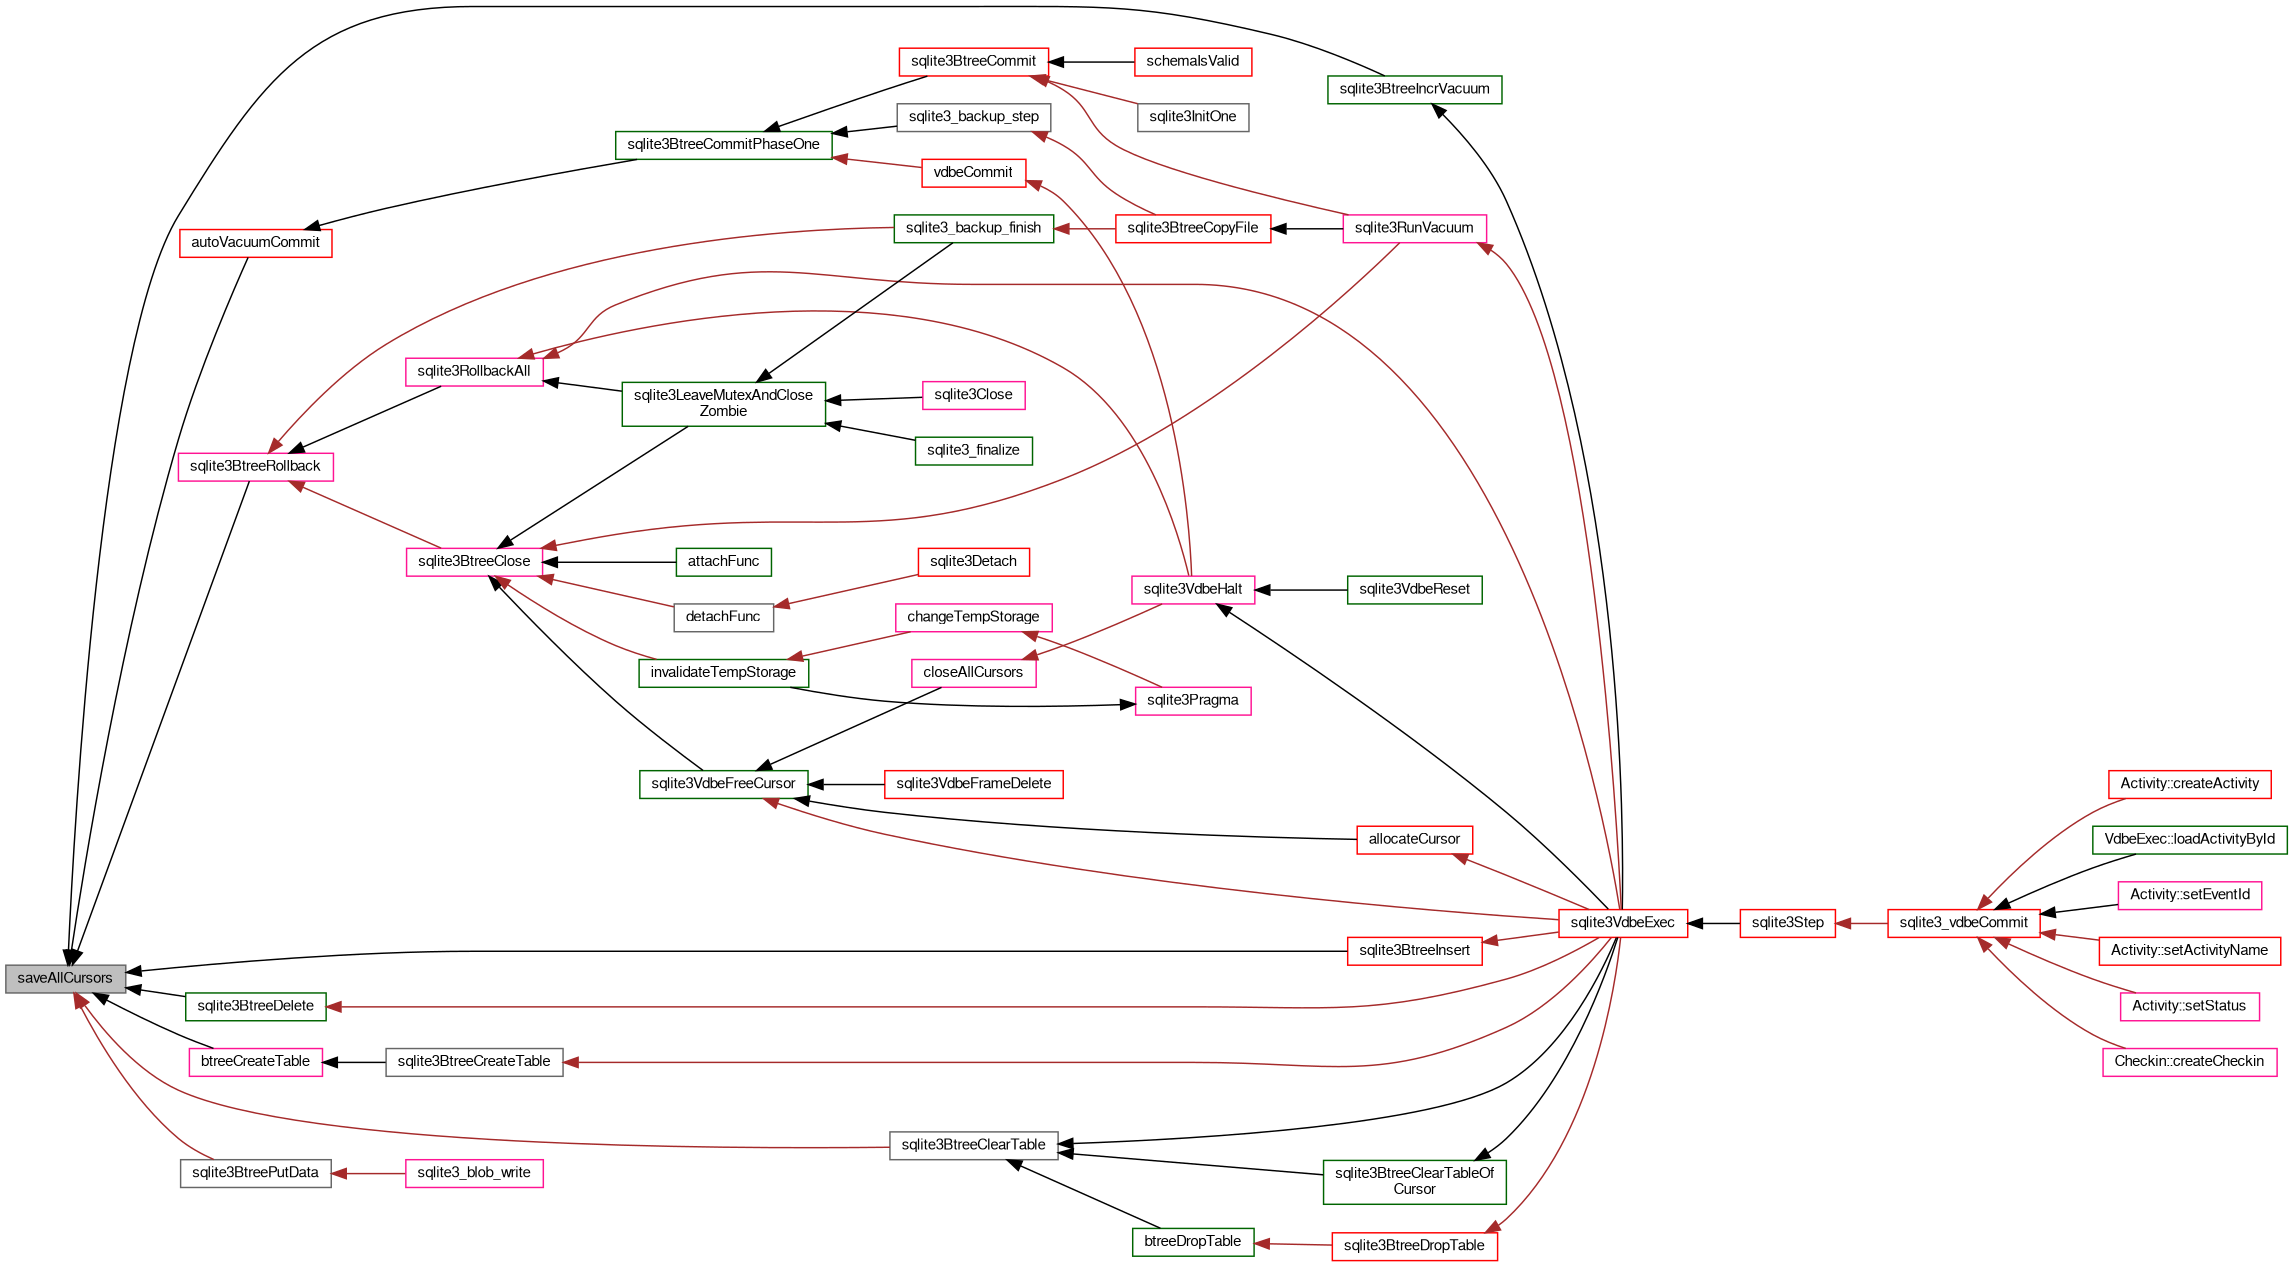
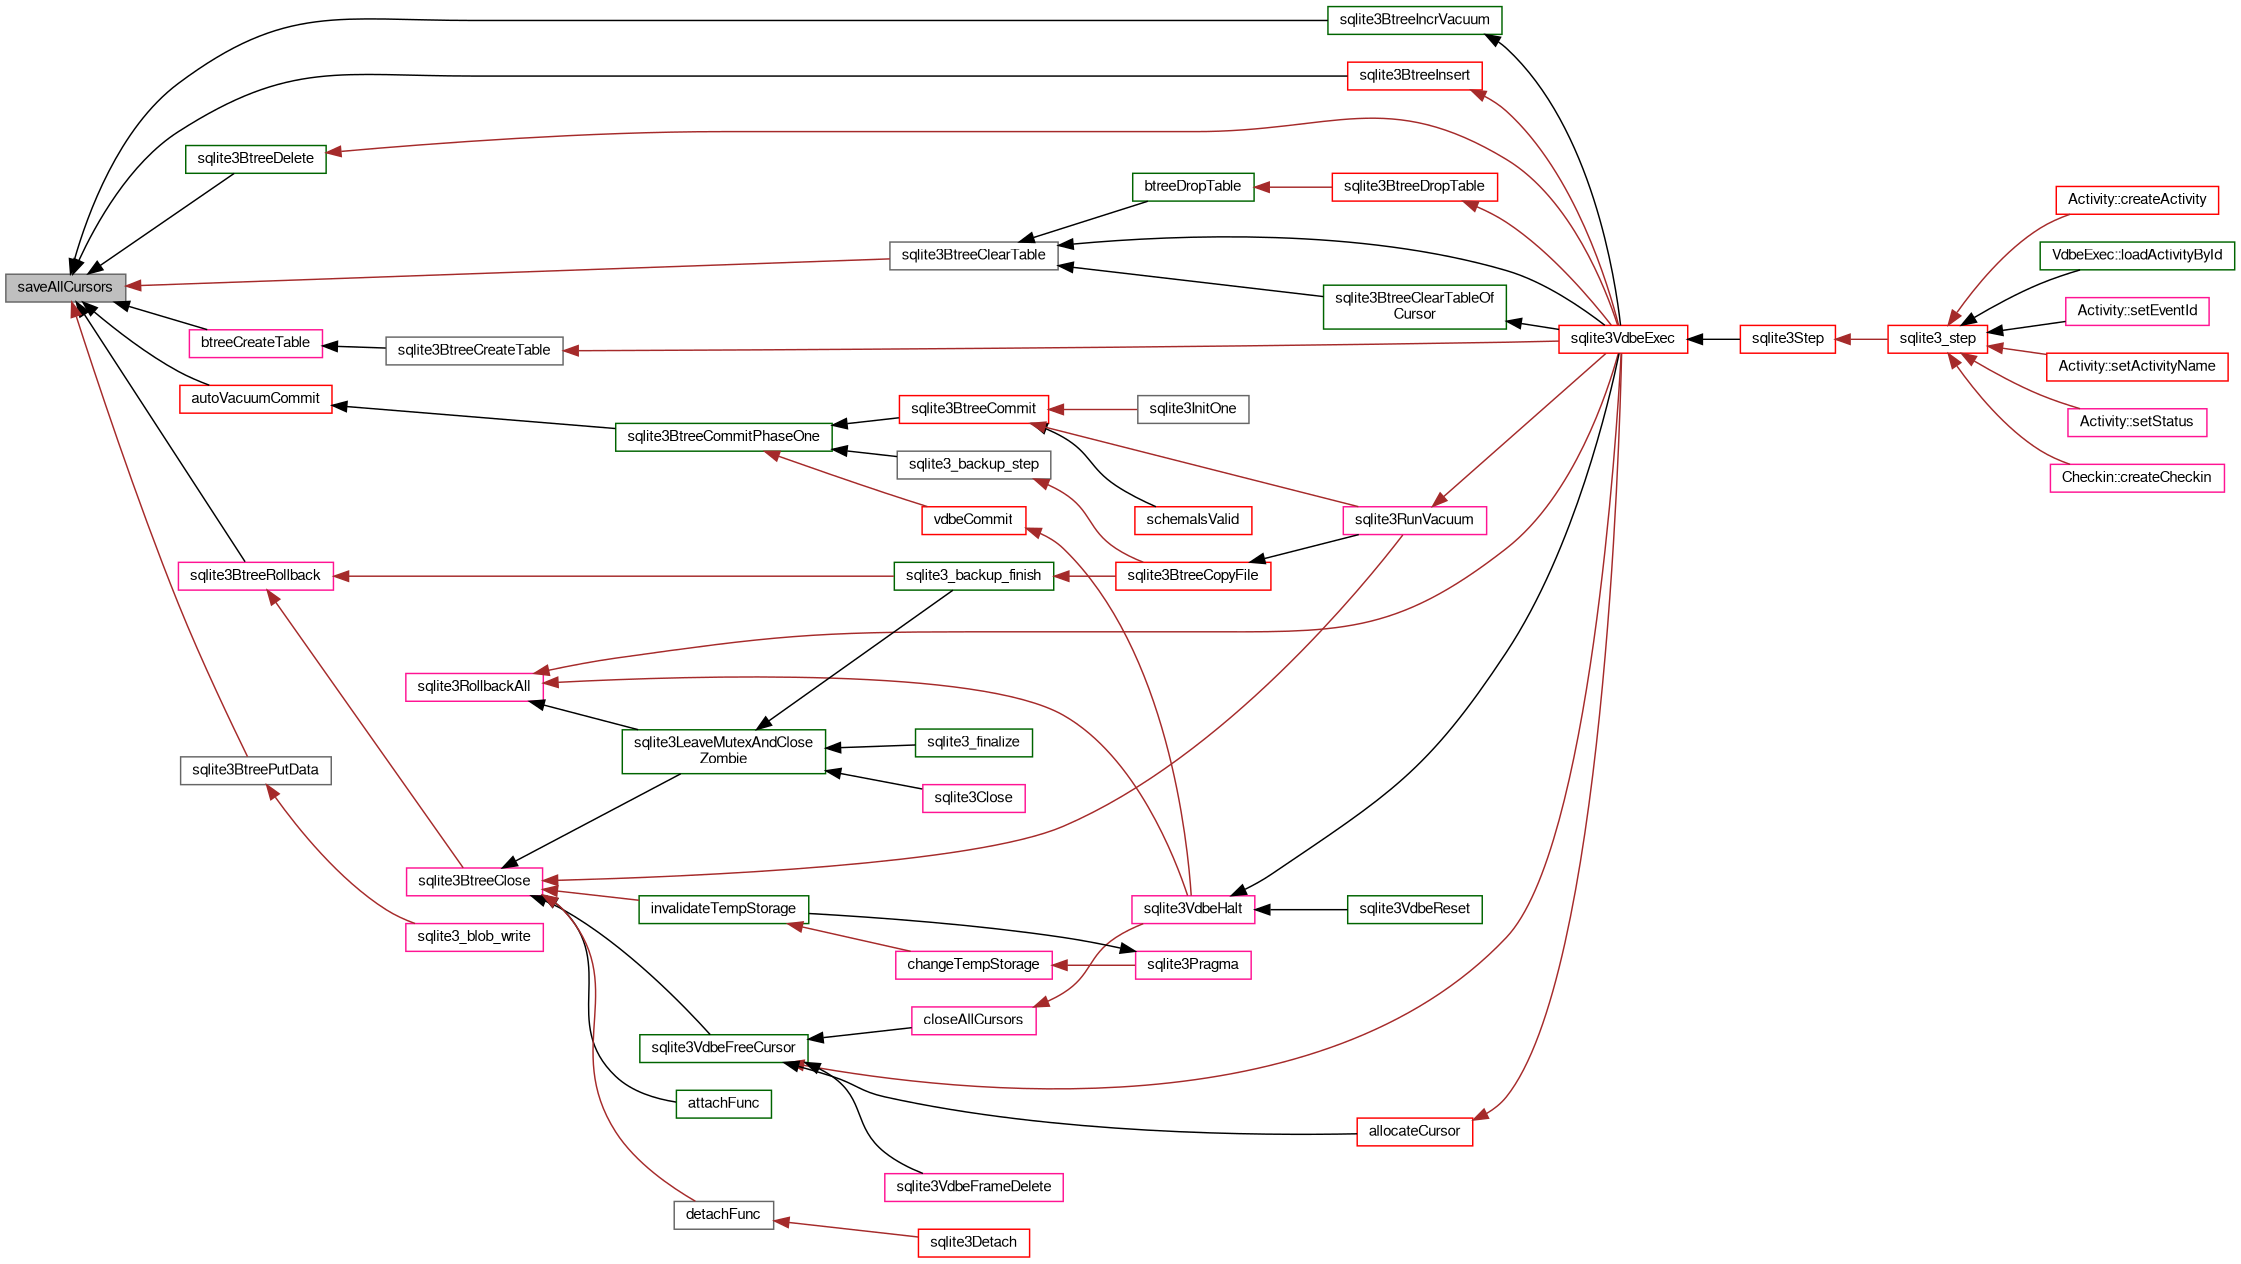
edge "sqlite3RollbackAll" -> "sqlite3BtreeRollback": removed
node "sqlite3VdbeFrameDelete": color red -> deeppink
node "sqlite3_vdbeCommit": label "sqlite3_vdbeCommit" -> "sqlite3_step"
